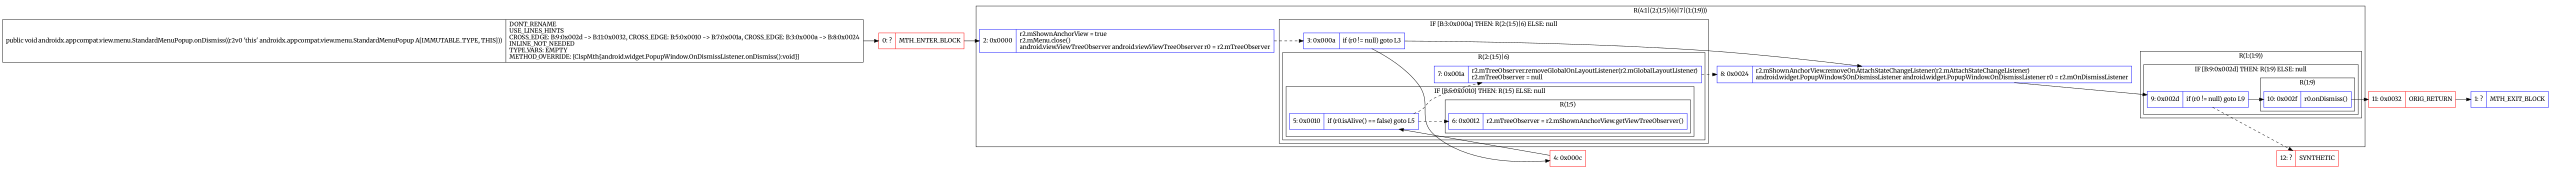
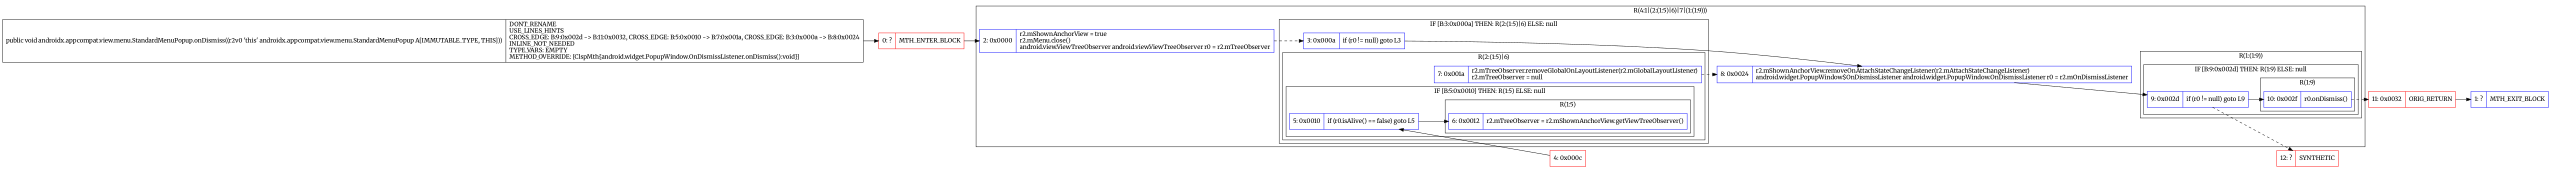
edge "5: 0x0010" -> "7: 0x001a": removed
edge "10: 0x002f" -> "11: 0x0032": style solid -> dashed
edge "5: 0x0010" -> "6: 0x0012": style dashed -> solid
edge "3: 0x000a" -> "4: 0x000c": removed
